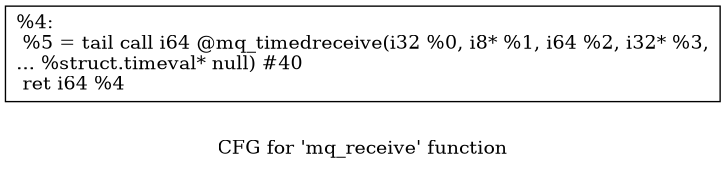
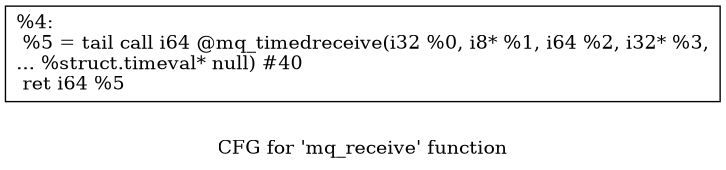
node "%4:": text "ret i64 %4" -> "ret i64 %5"
